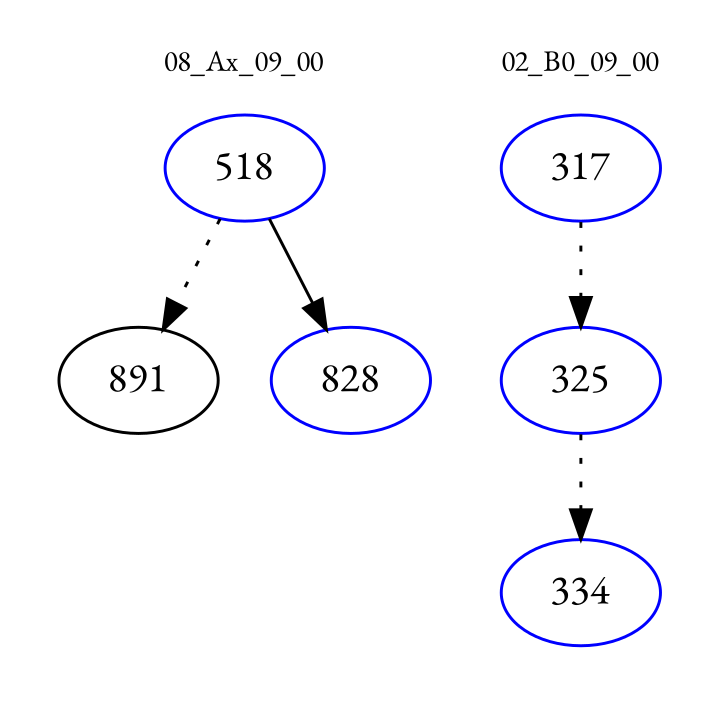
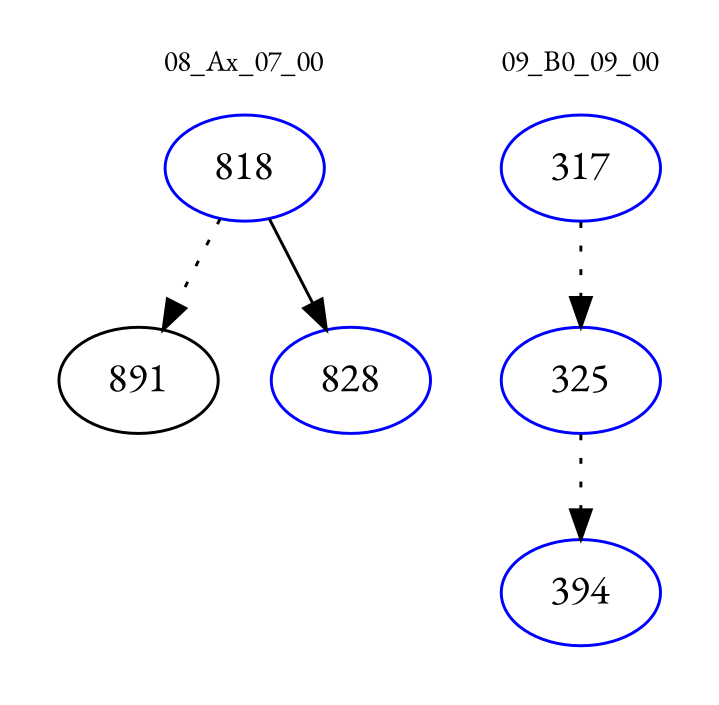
cluster "08_Ax_09_00": label "08_Ax_09_00" -> "08_Ax_07_00"
cluster "02_B0_09_00": label "02_B0_09_00" -> "09_B0_09_00"
node "518": label "518" -> "818"
node "334": label "334" -> "394"
